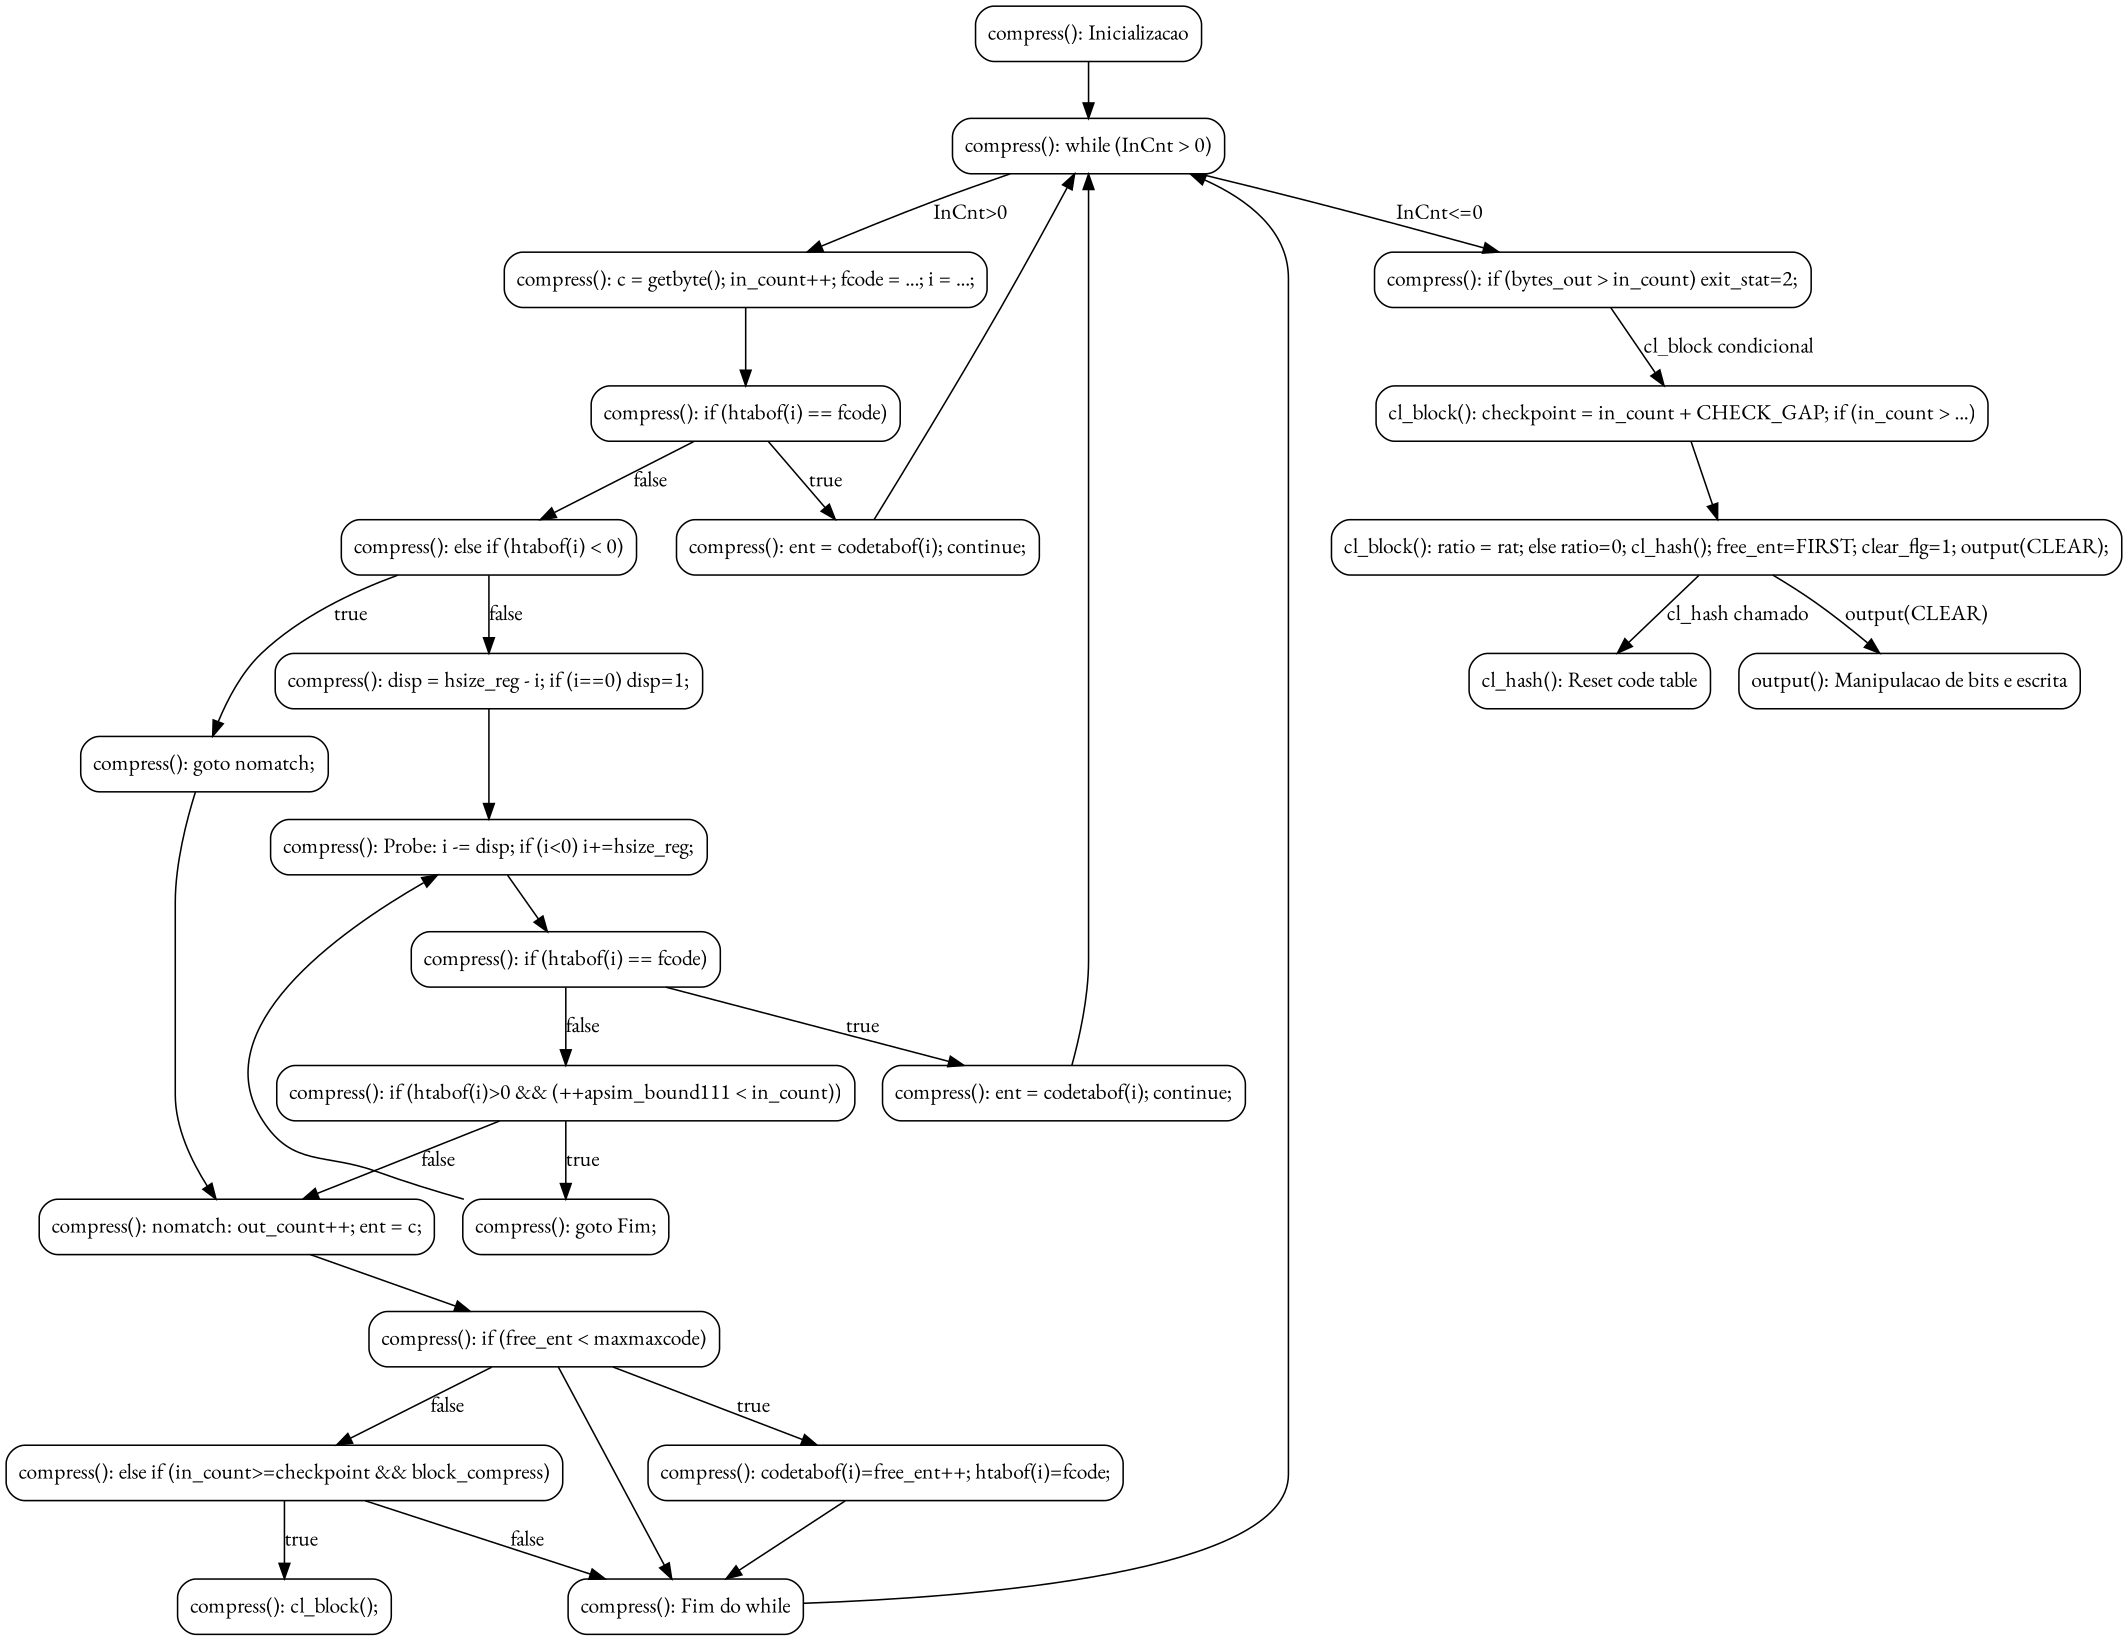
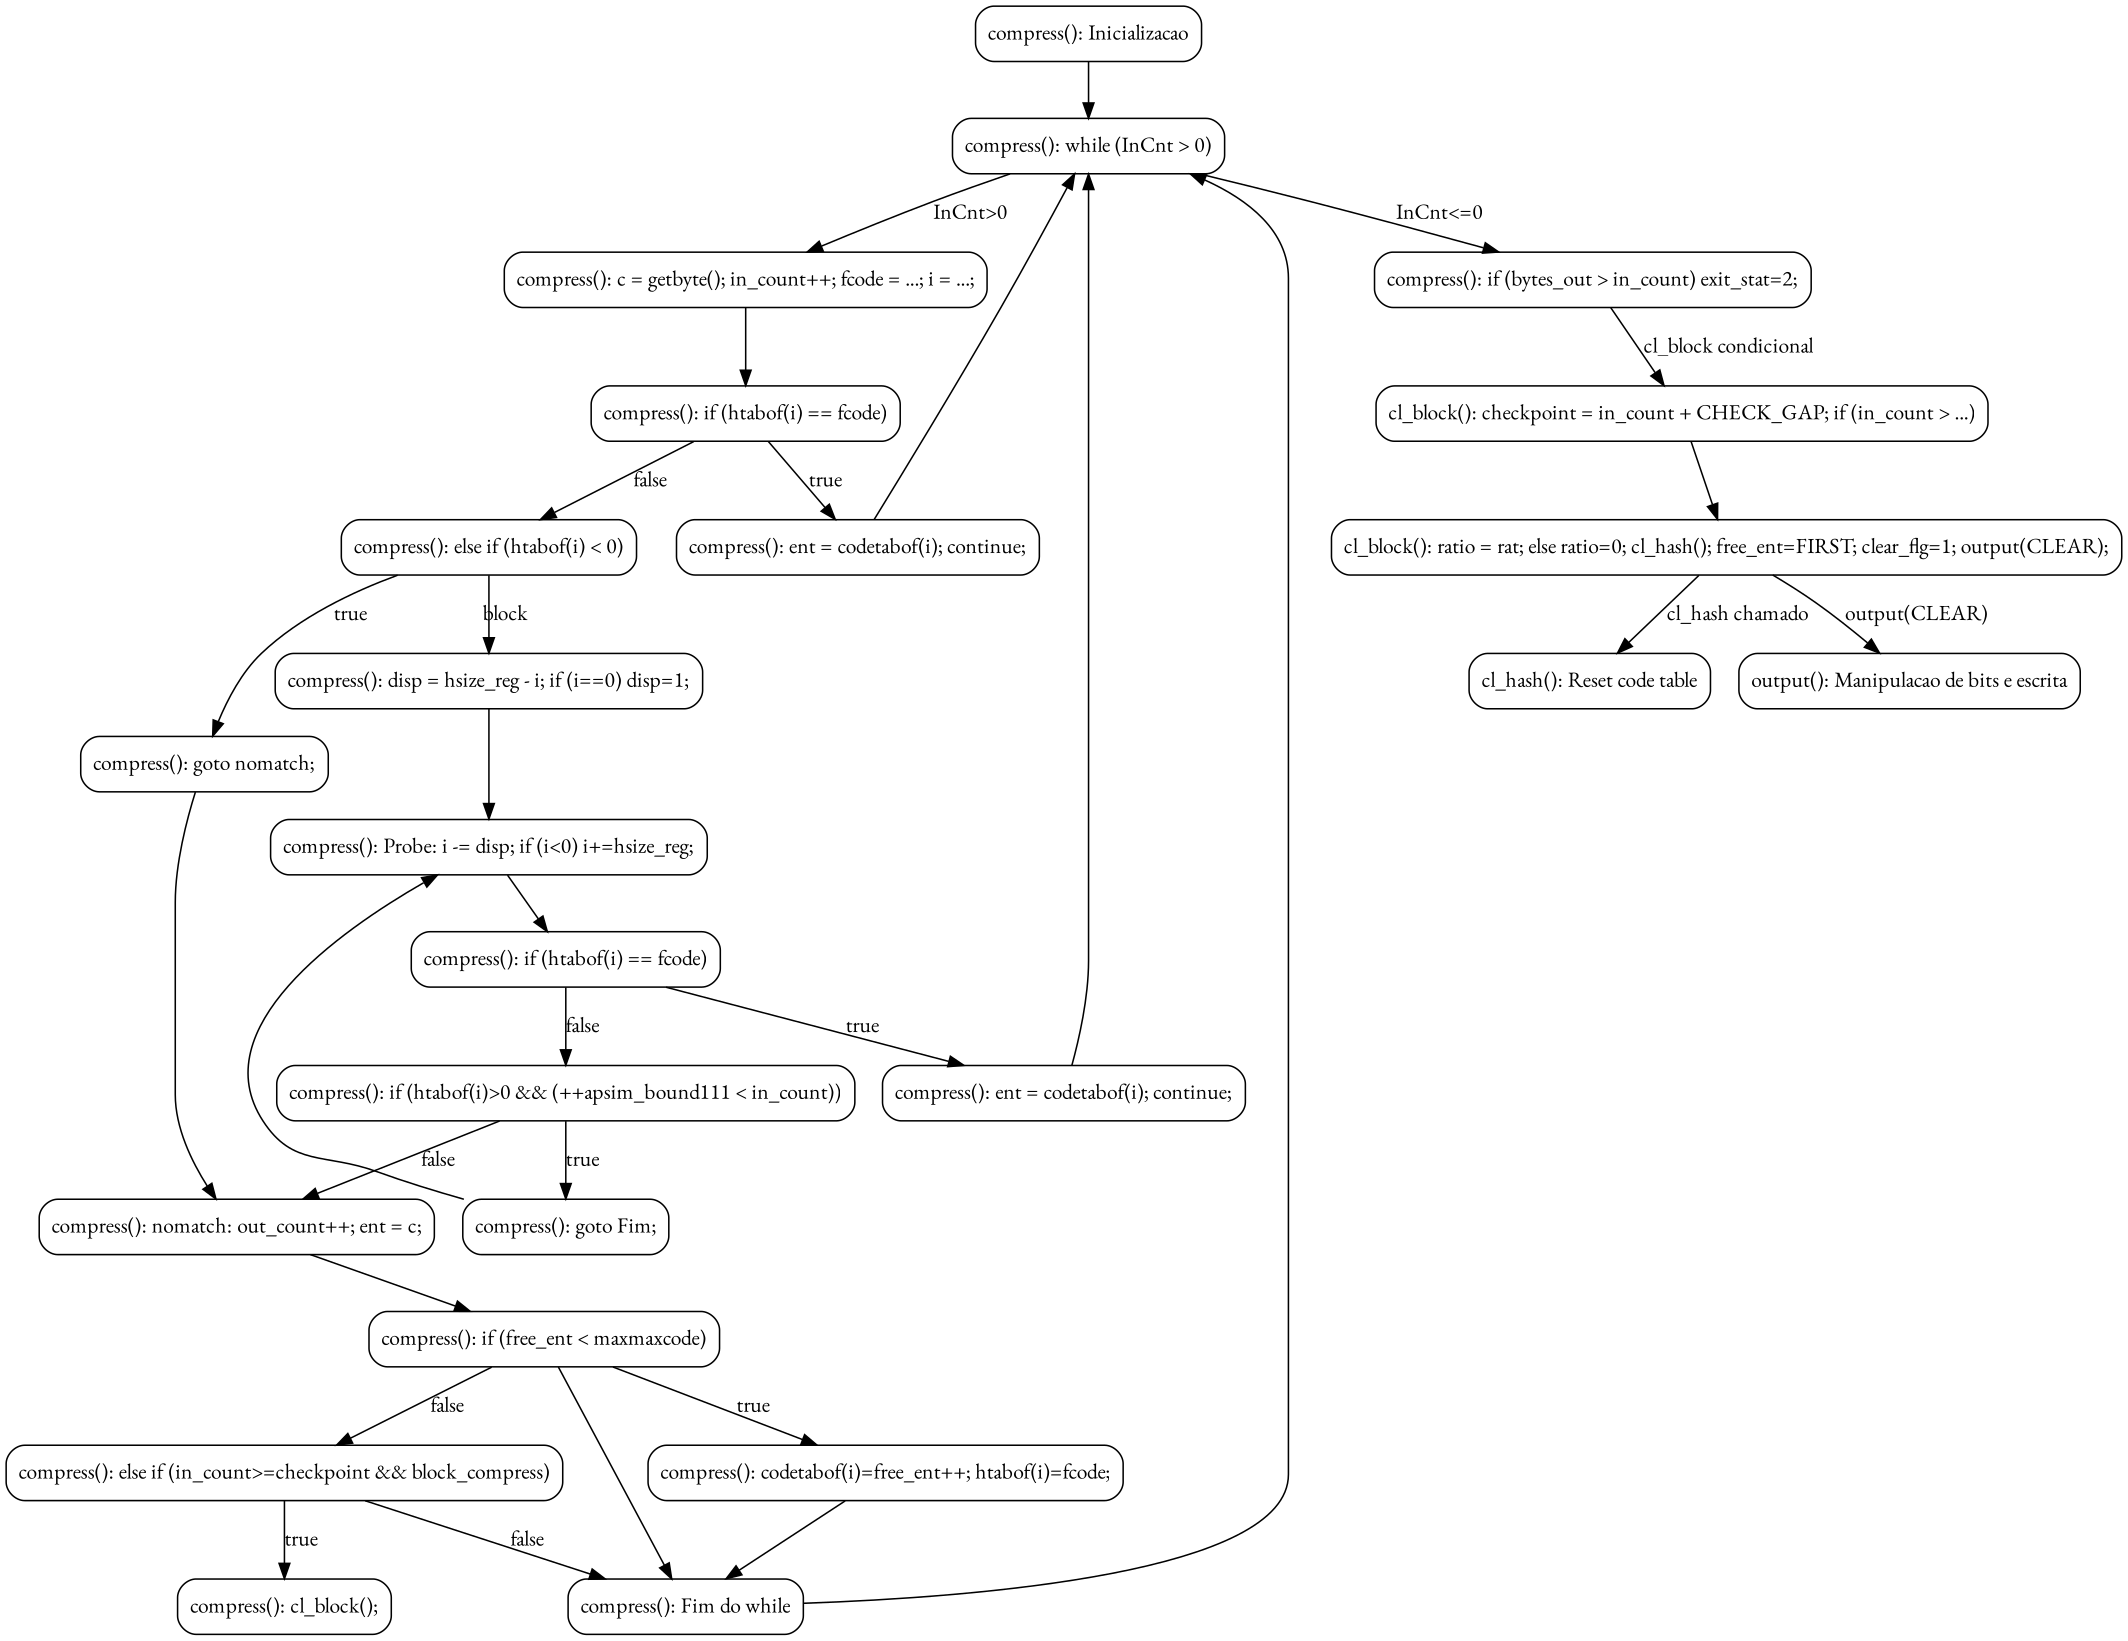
edge "compress(): else if (htabof(i) < 0)" -> "compress(): disp = hsize_reg - i; if (i==0) disp=1;": label "false" -> "block"
